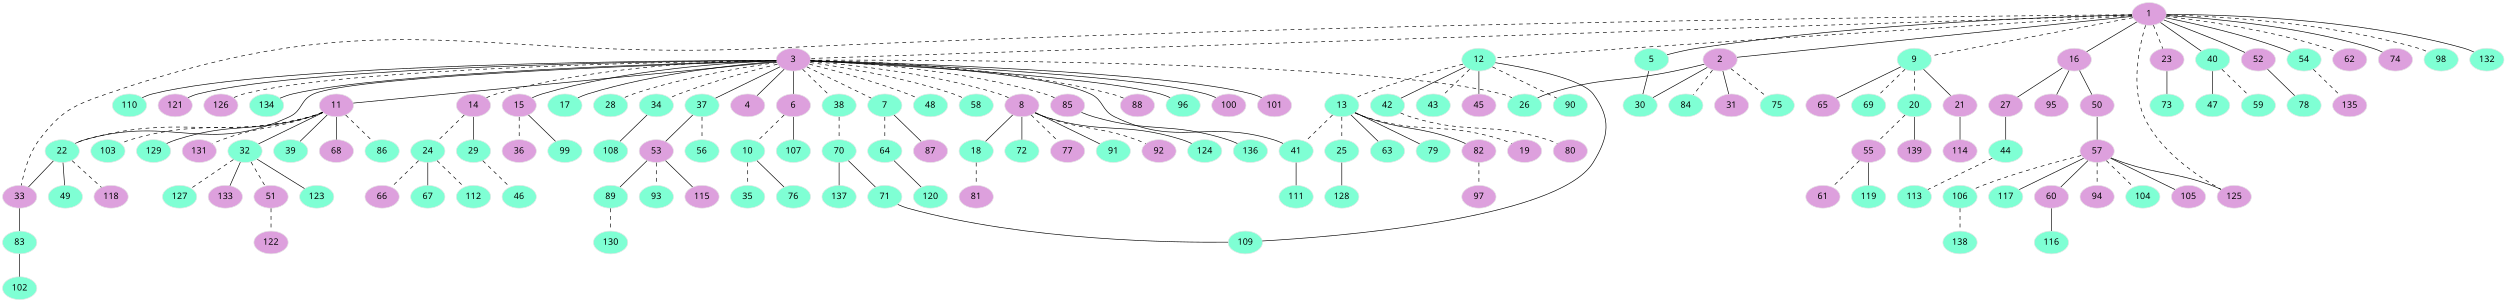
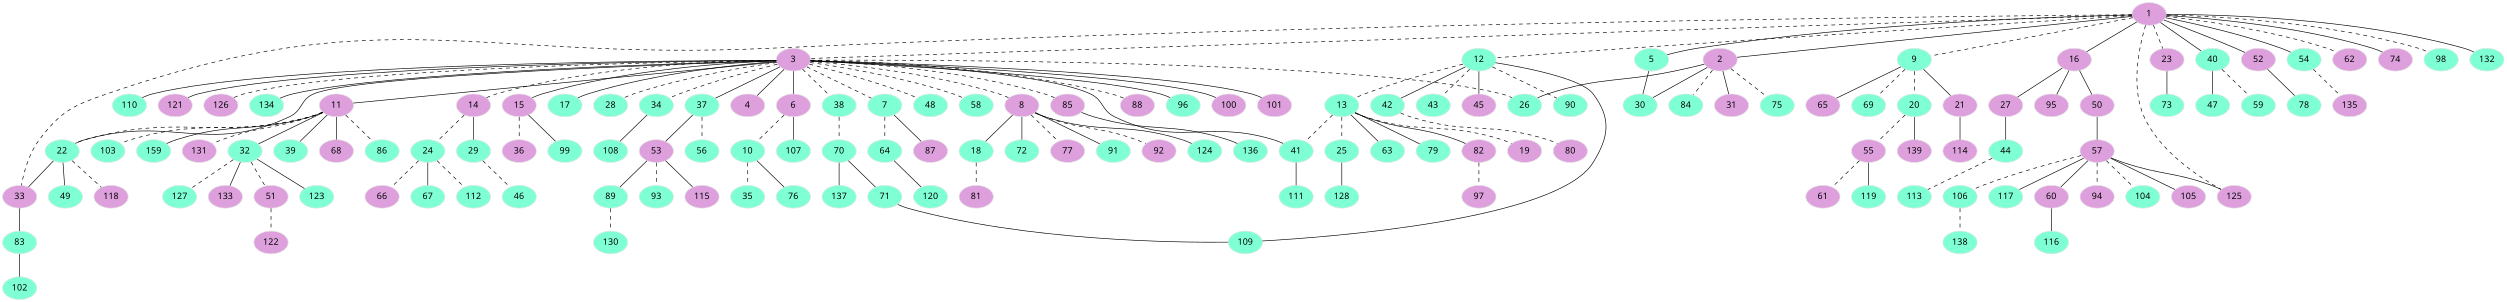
node "129": label "129" -> "159"
